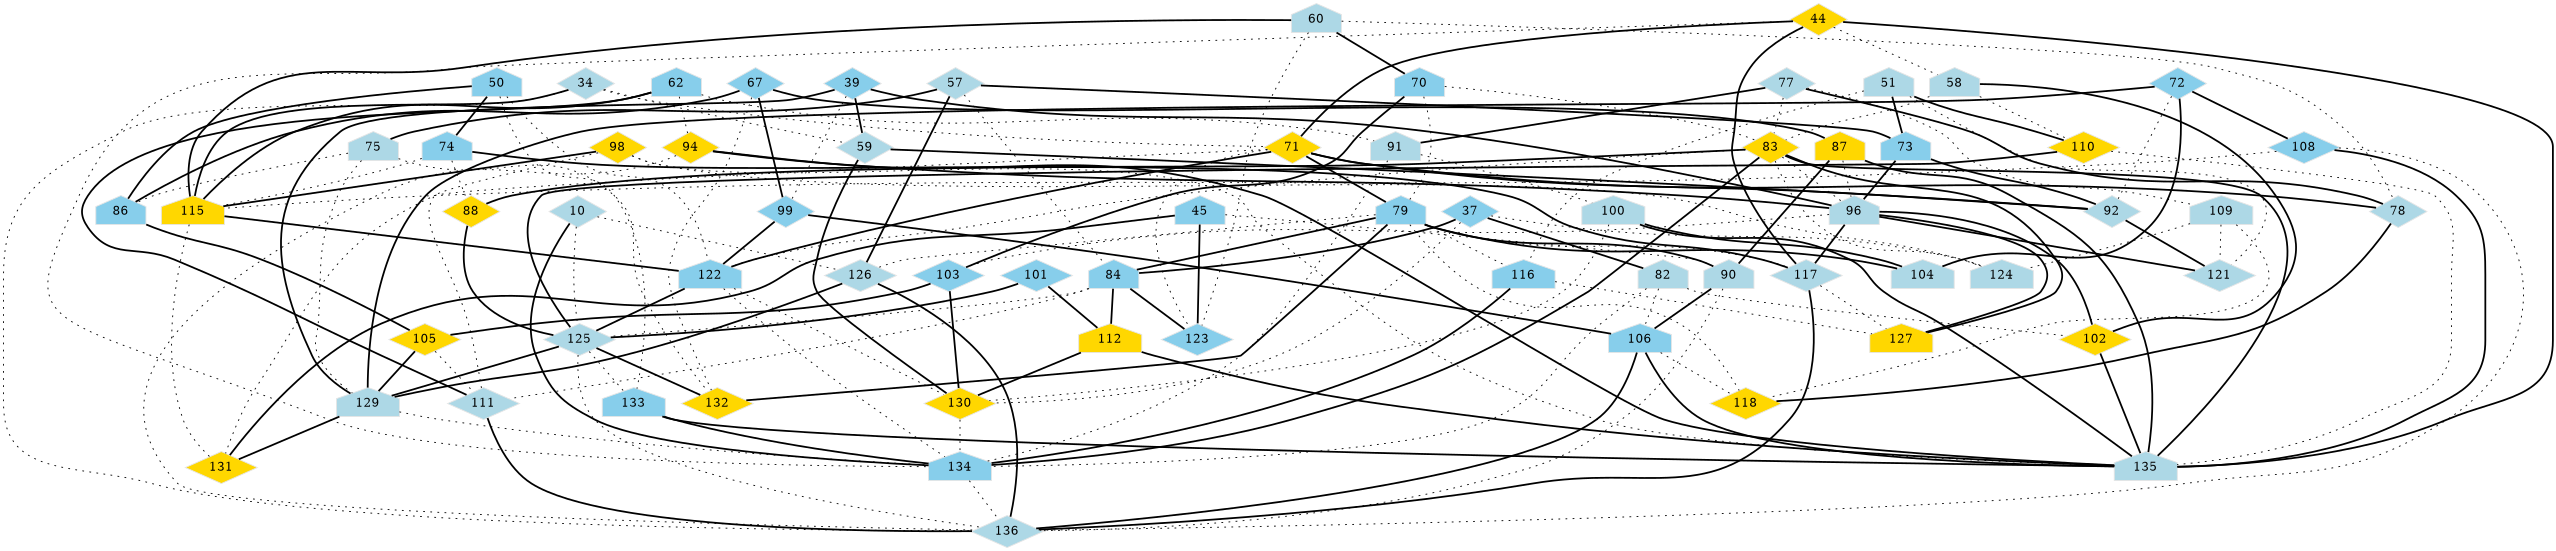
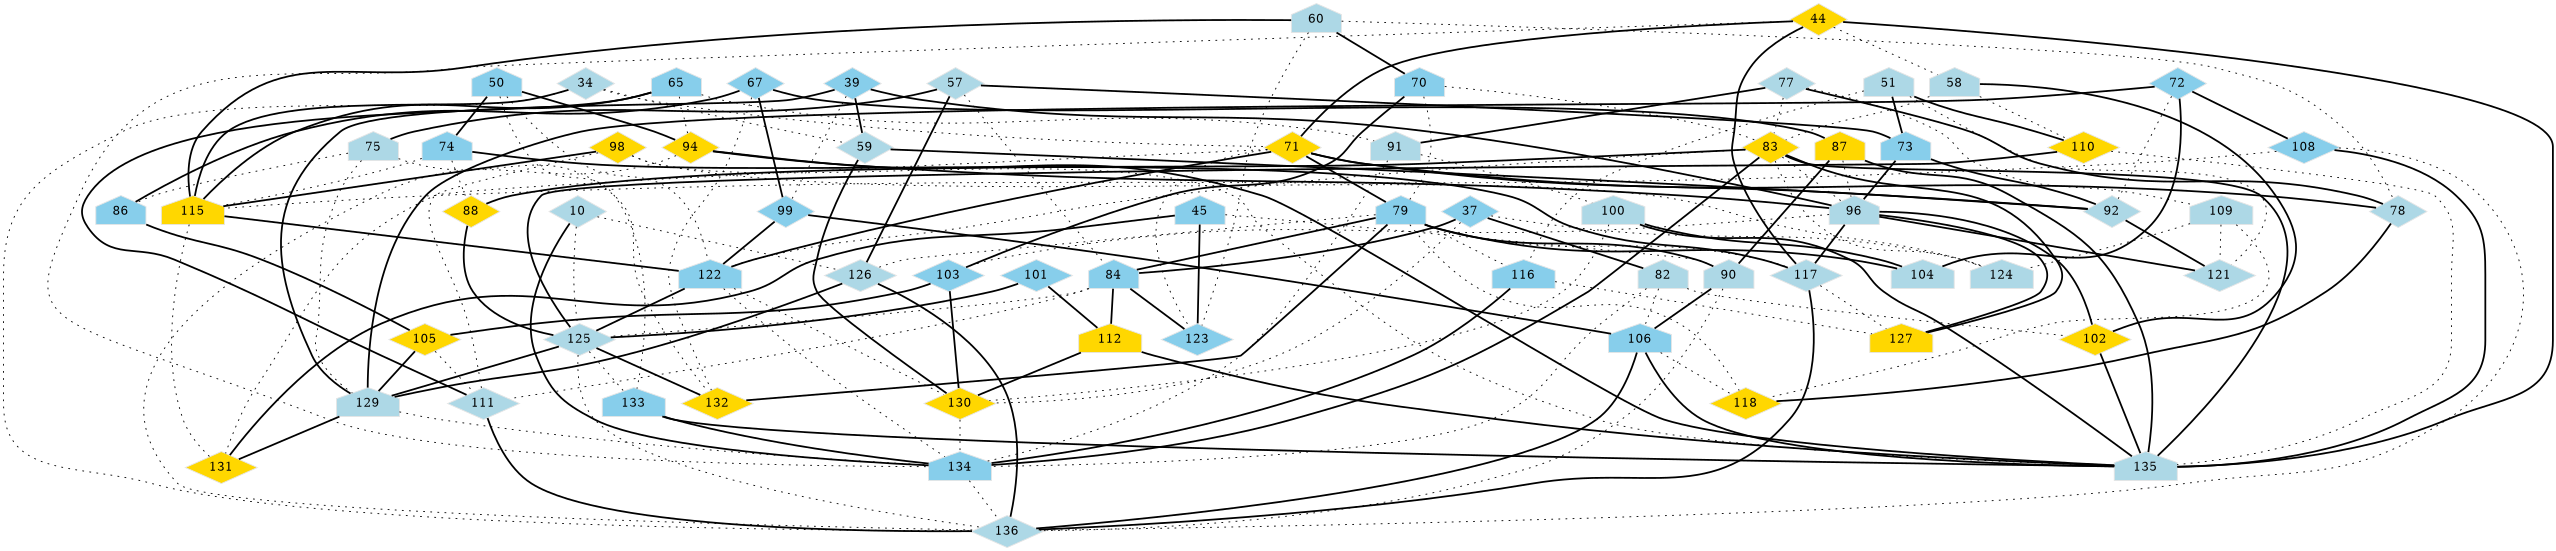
node "62": label "62" -> "65"
edge "50" -- "86": now "50" -- "94"
